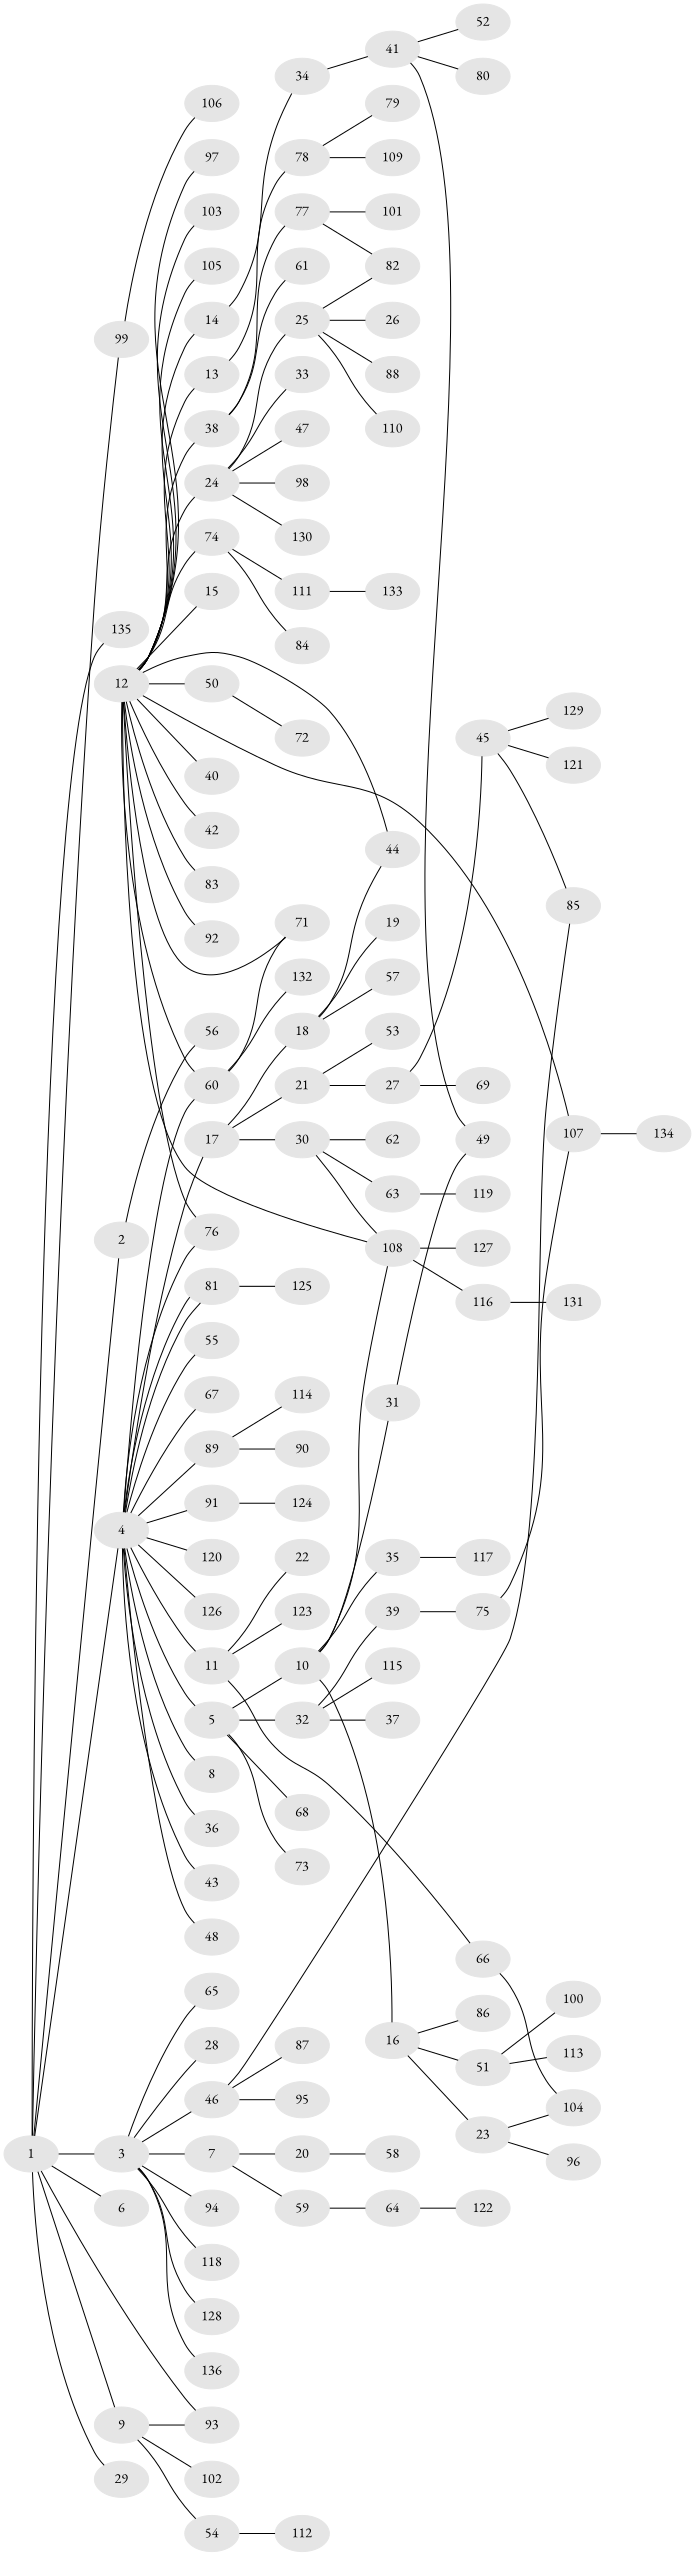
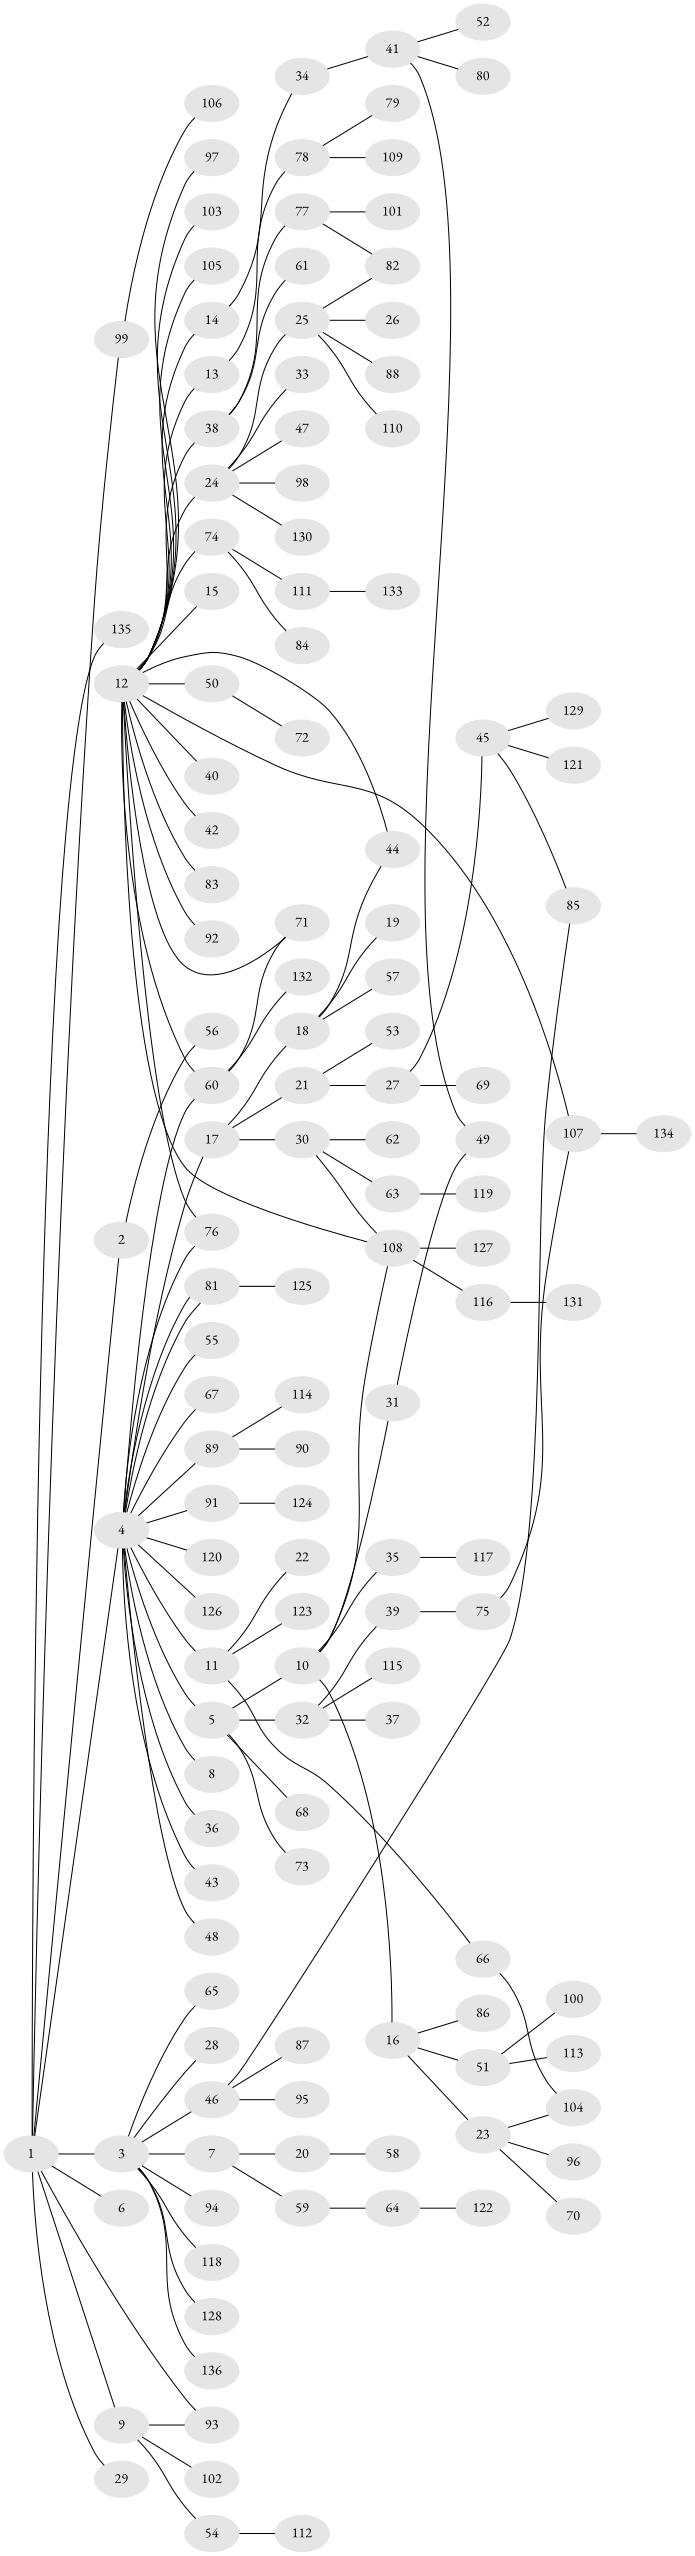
node "70": added
